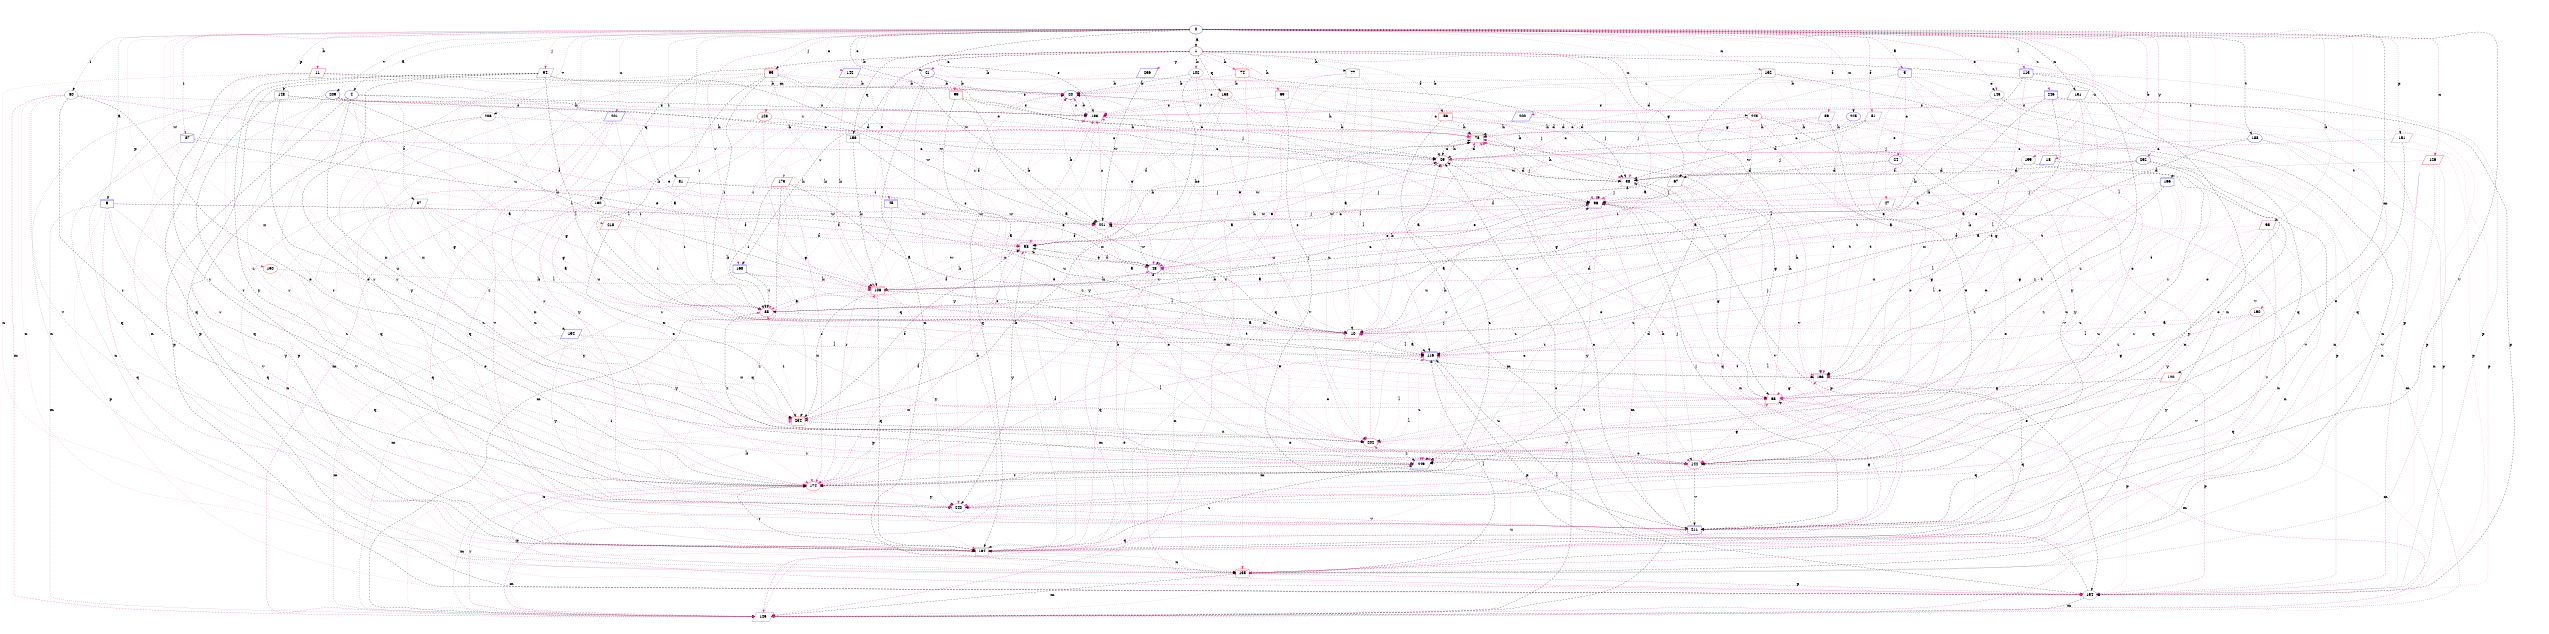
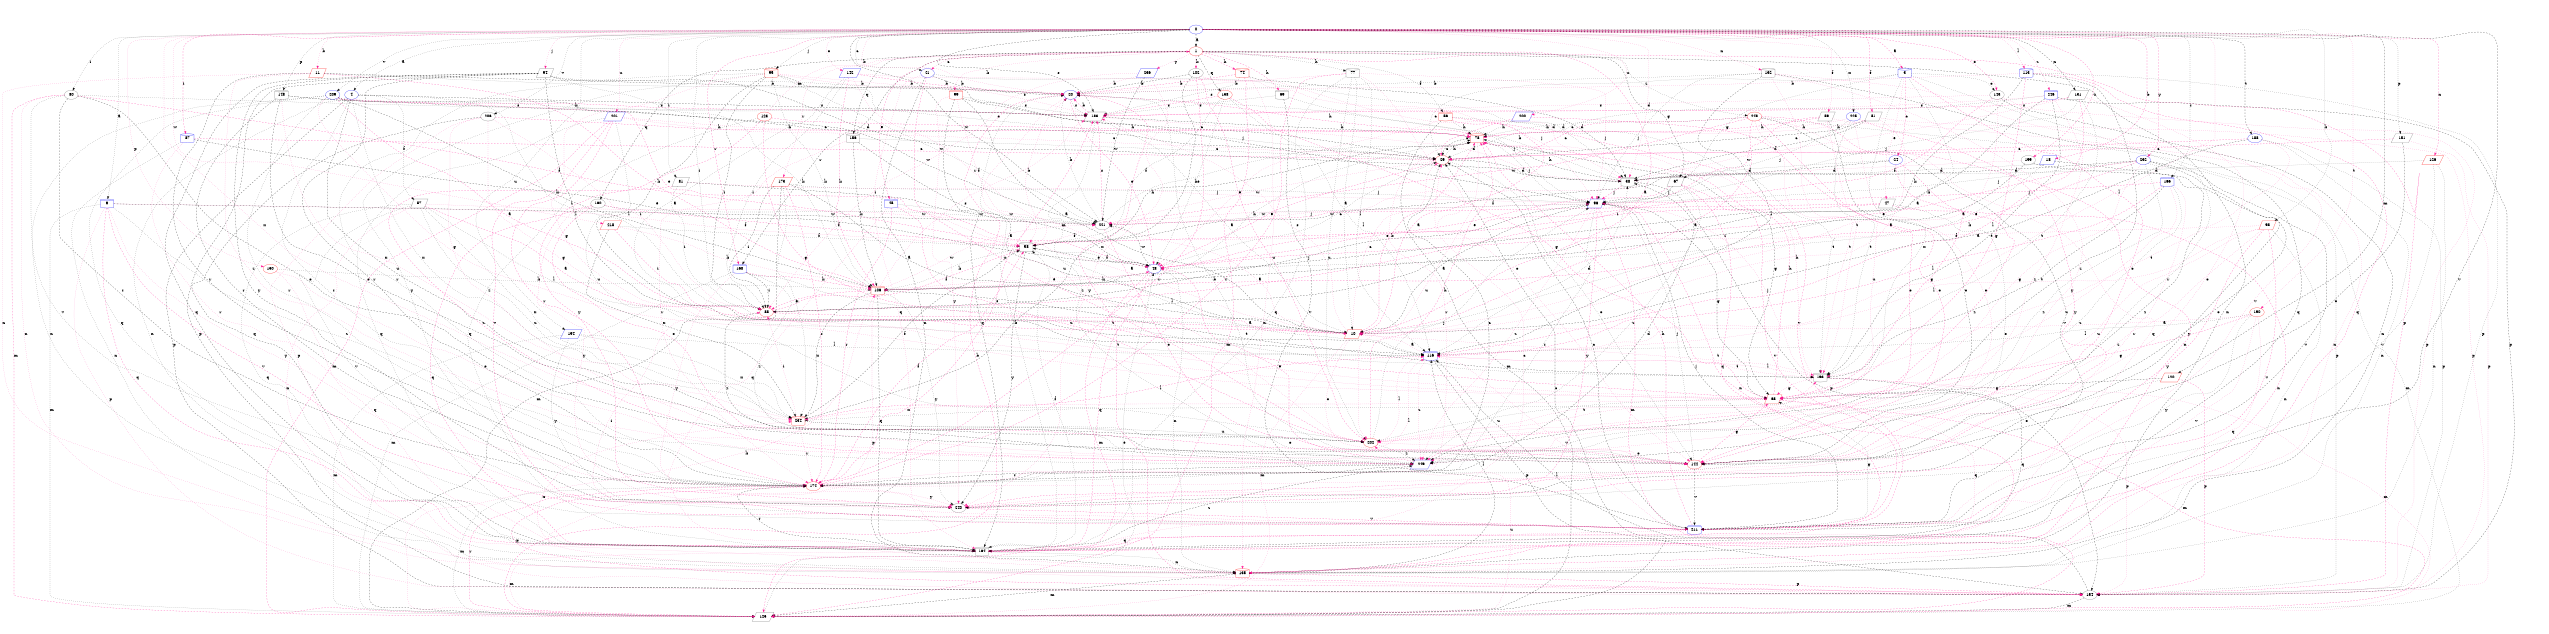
edge "1" -> "123": reversed
edge "200" -> "29": added, label "c"
edge "94" -> "106": color deeppink -> black
edge "81" -> "48": label "e" -> "m"
edge "10" -> "116": removed, label "l"
edge "154" -> "20": label "b" -> "t"
